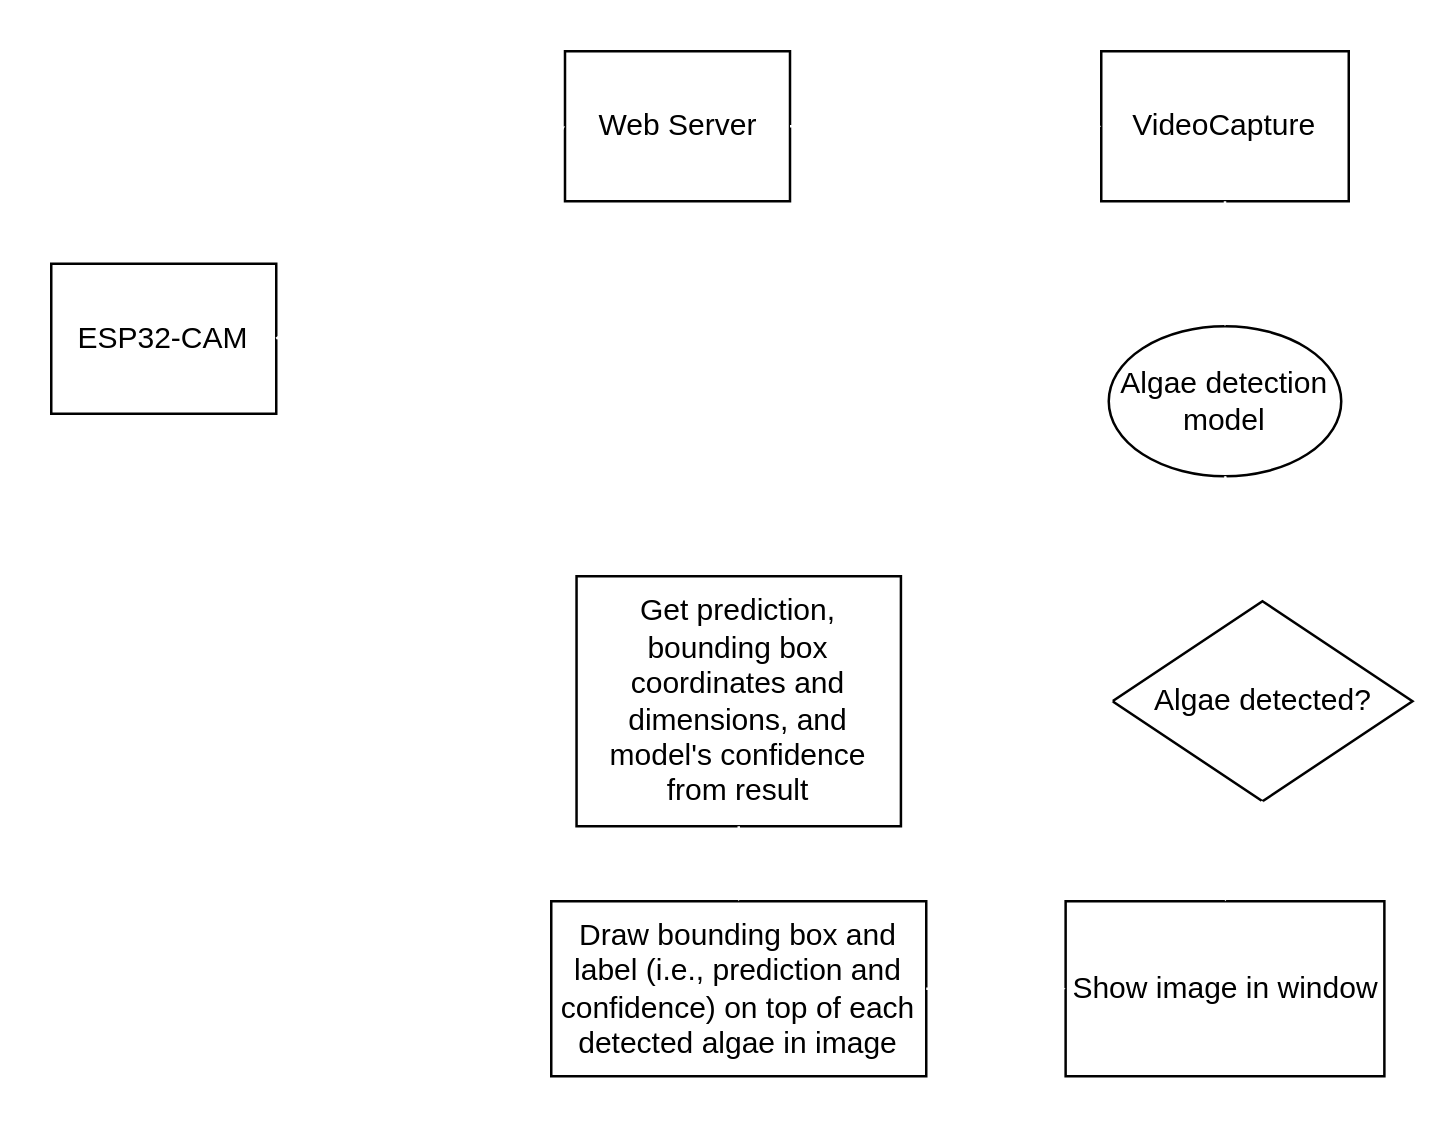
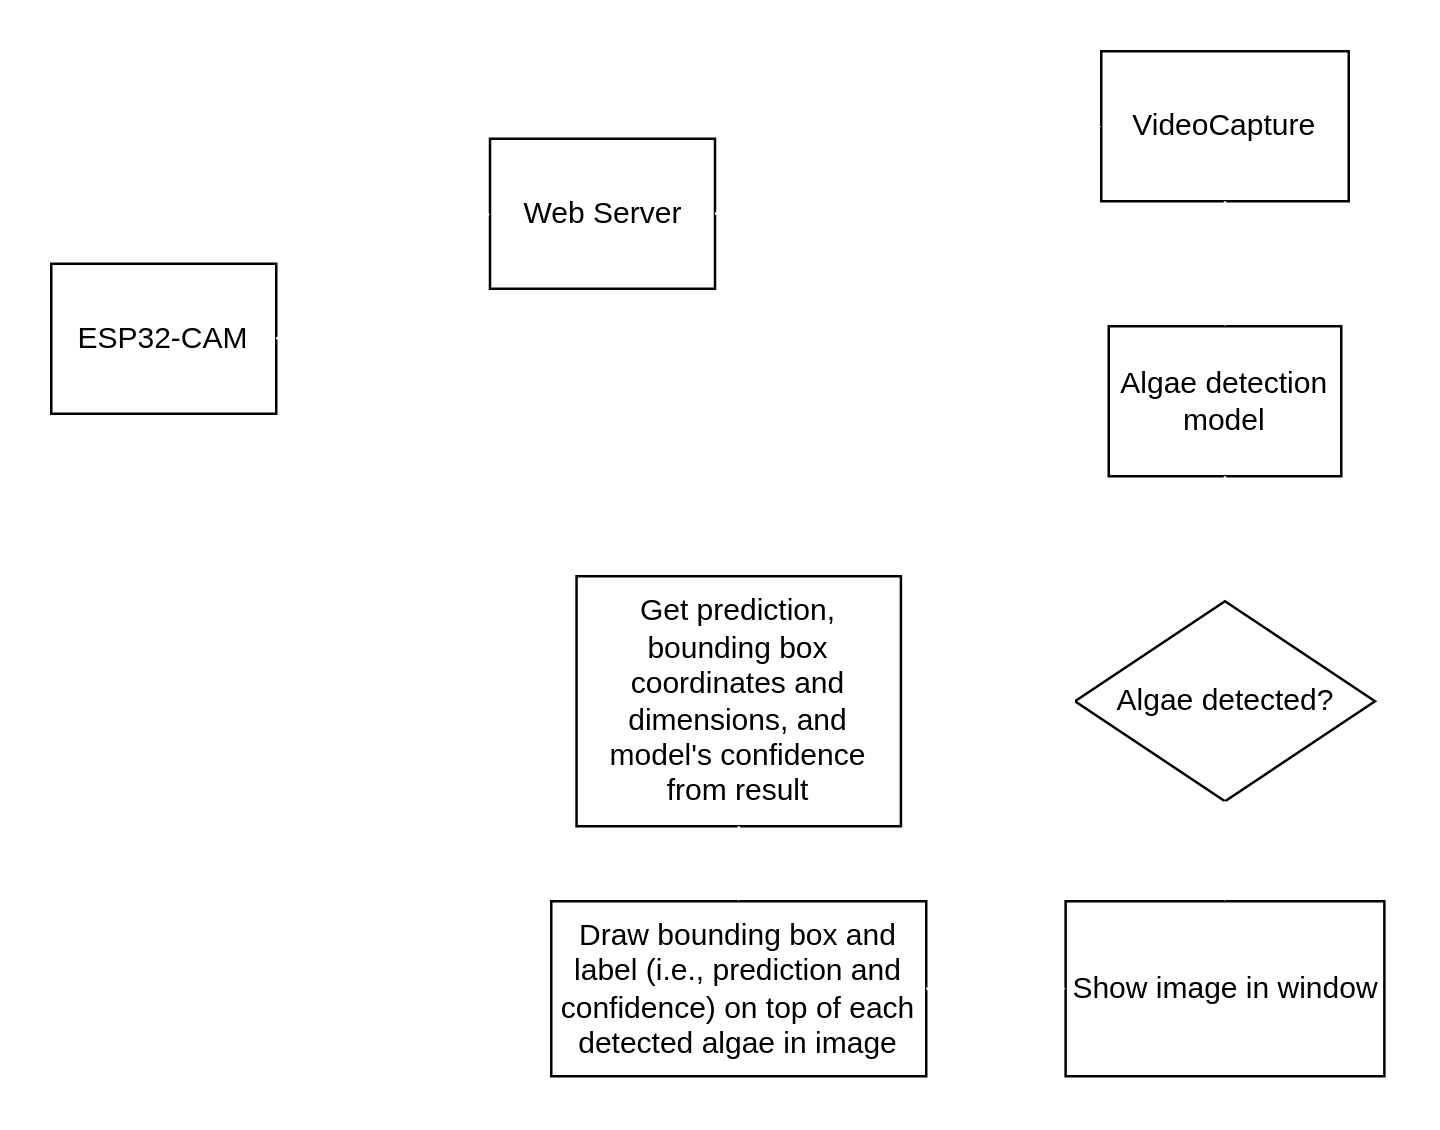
node "Web Server": moved (678, 126) -> (603, 214)
node "Algae detection model": shape ellipse -> rectangle
node "Algae detected?": moved (1263, 701) -> (1225, 701)
